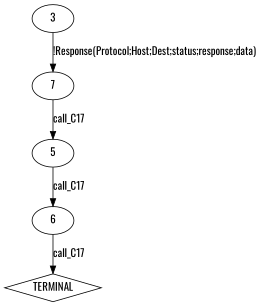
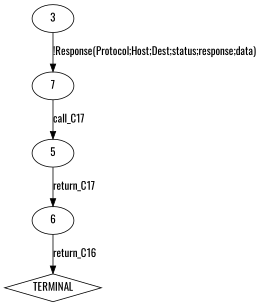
edge "5" -> "6": label "call_C17" -> "return_C17"
edge "6" -> "TERMINAL": label "call_C17" -> "return_C16"
